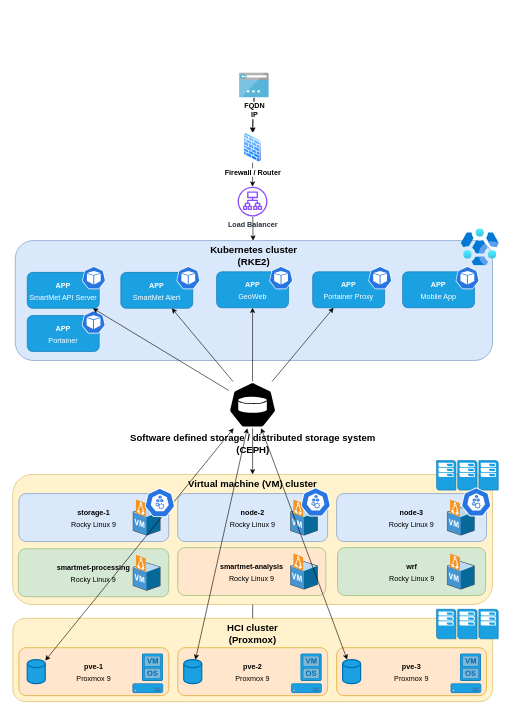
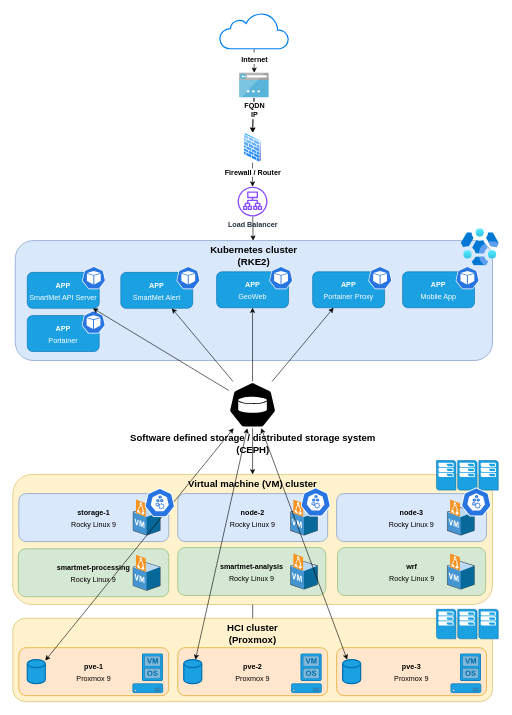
node "Internet": added
edge "Internet" -> "FQDN IP": added
node "smartmet-analysis Rocky Linux 9": fillcolor #ffe6cc -> #d5e8d4
